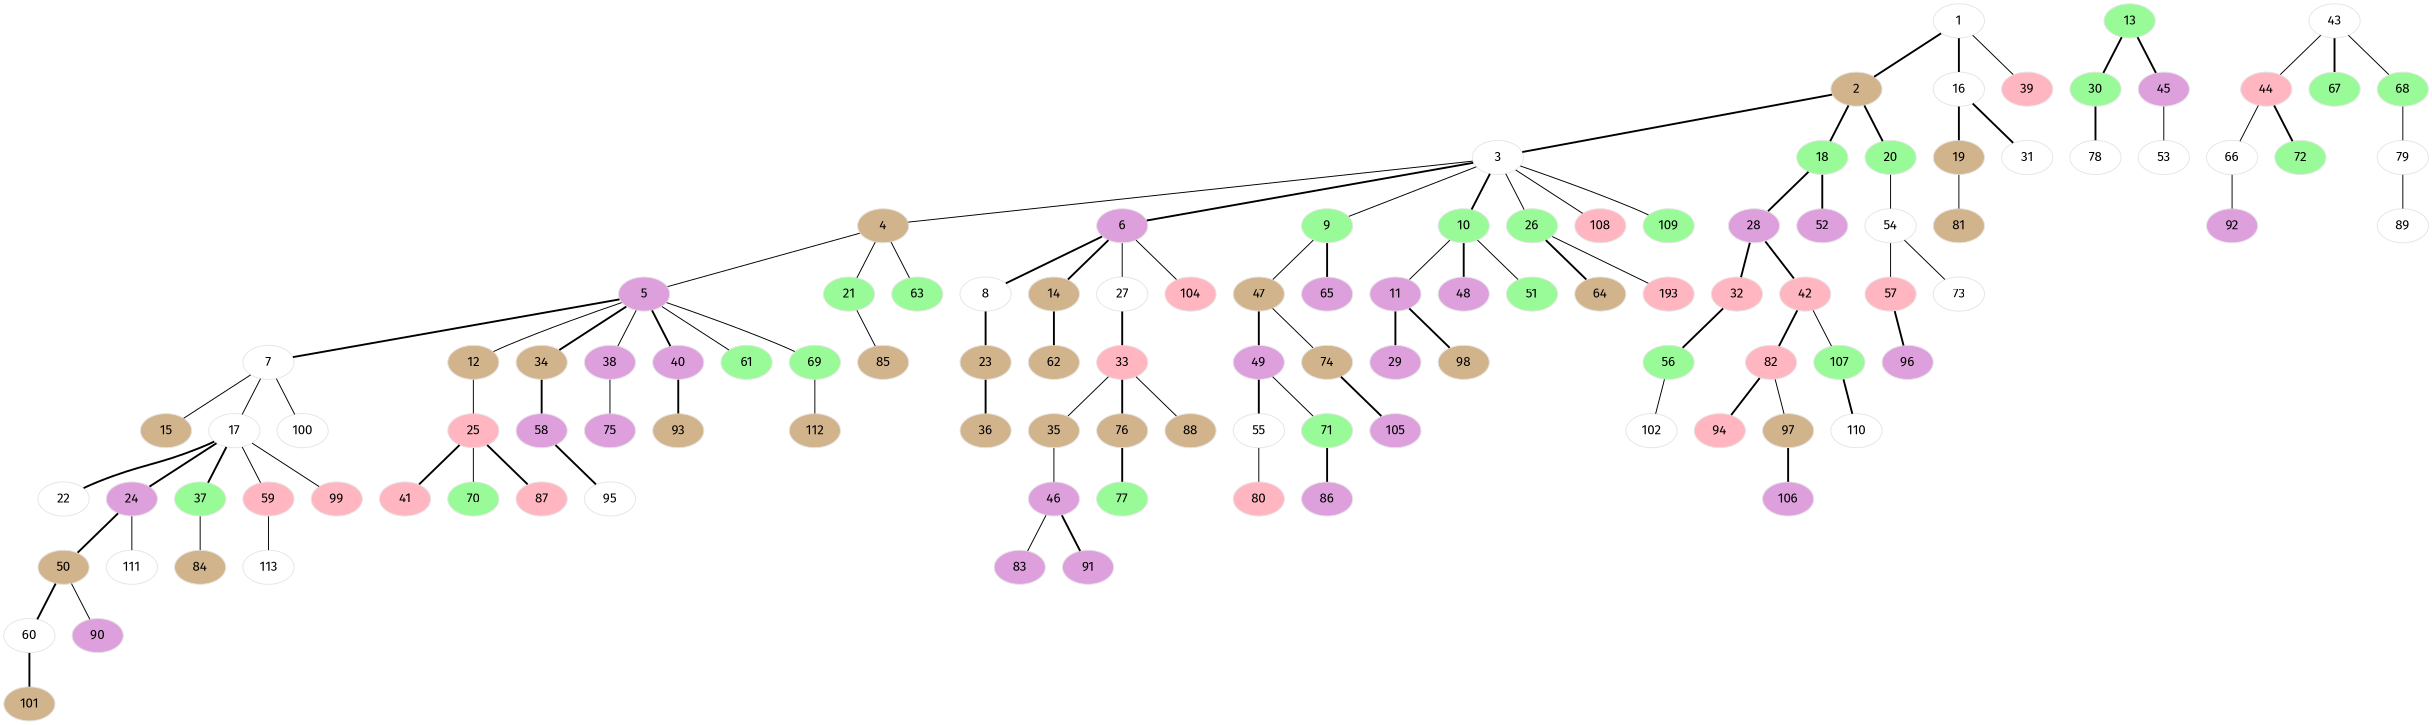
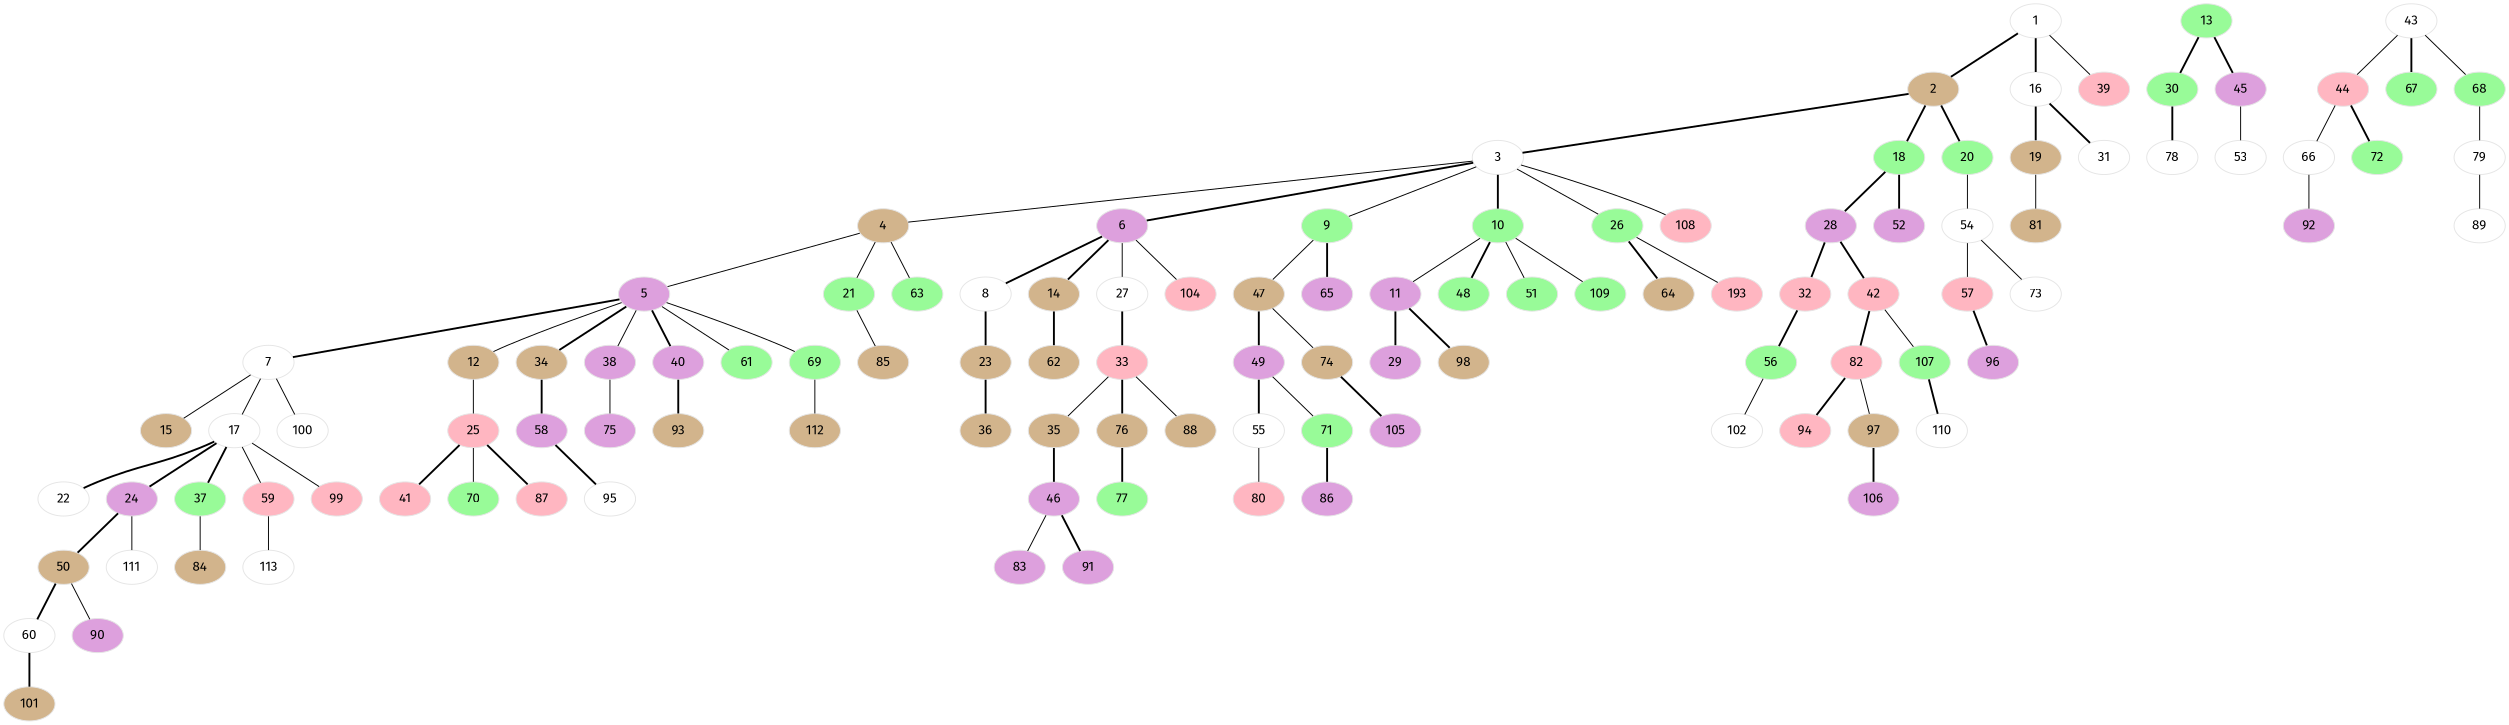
edge "3" -- "109": now "10" -- "109"
node "48": fillcolor plum -> palegreen
edge "35" -- "46": style solid -> bold
